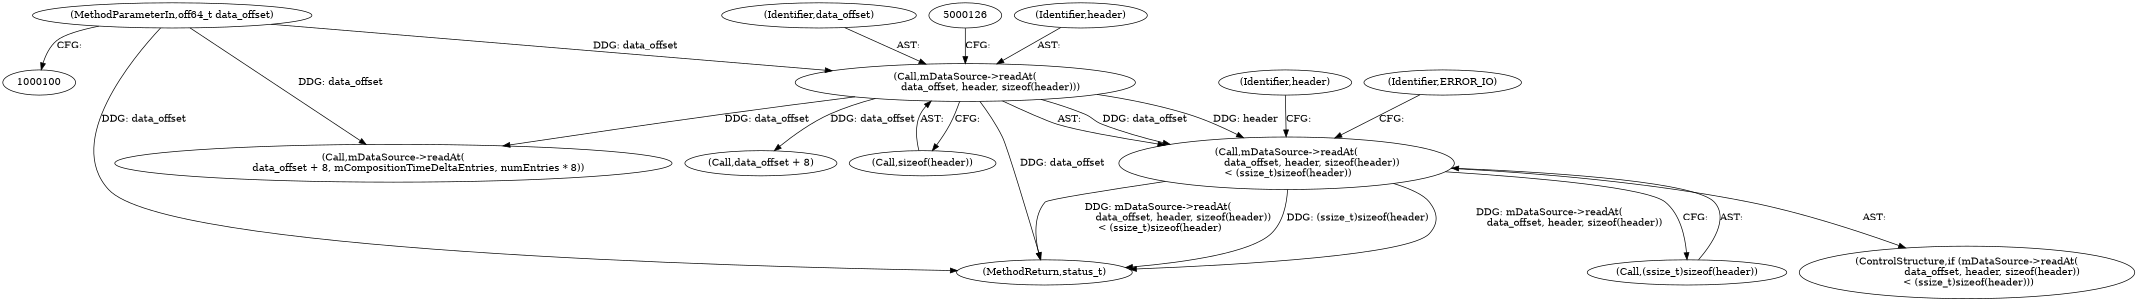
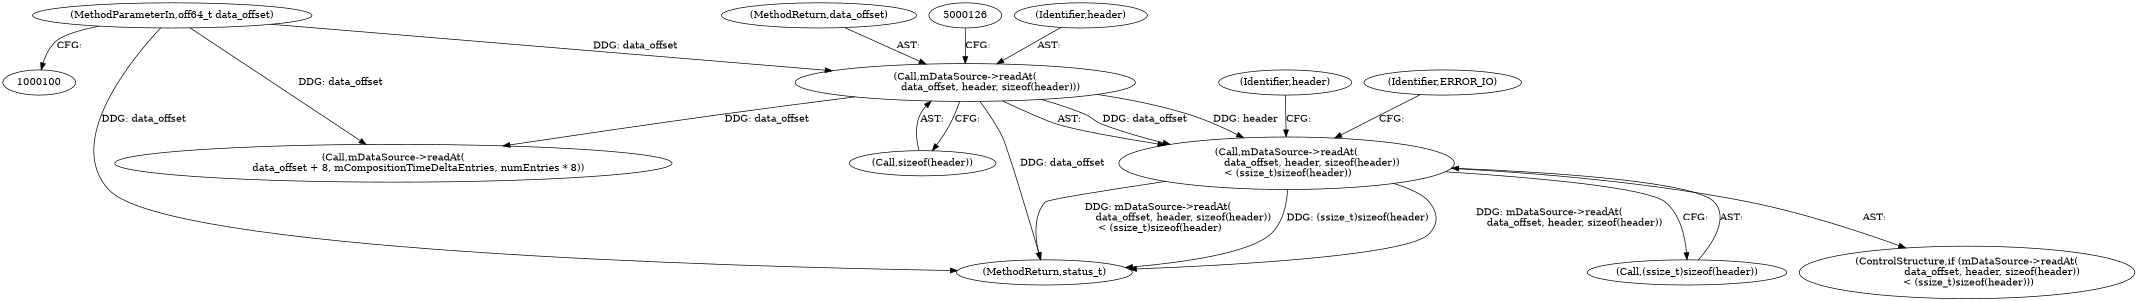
node "(Identifier,data_offset)": label "(Identifier,data_offset)" -> "(MethodReturn,data_offset)"
node "(Call,data_offset + 8)": removed
